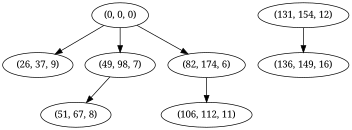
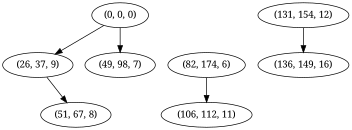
edge "(0, 0, 0)" -> "(82, 174, 6)": removed
edge "(49, 98, 7)" -> "(51, 67, 8)": now "(26, 37, 9)" -> "(51, 67, 8)"
